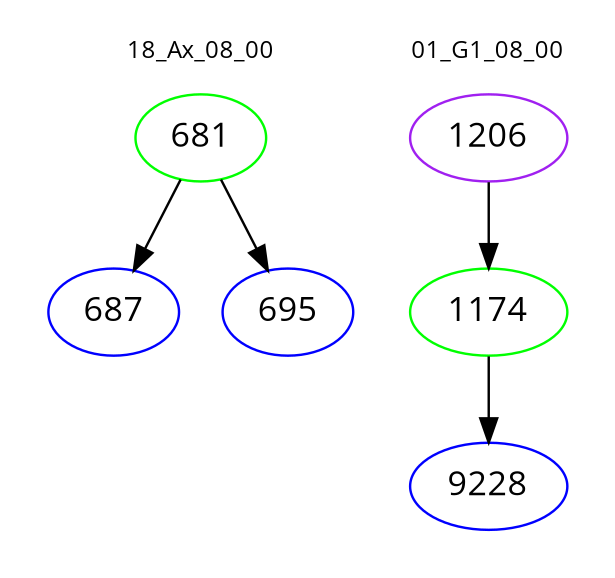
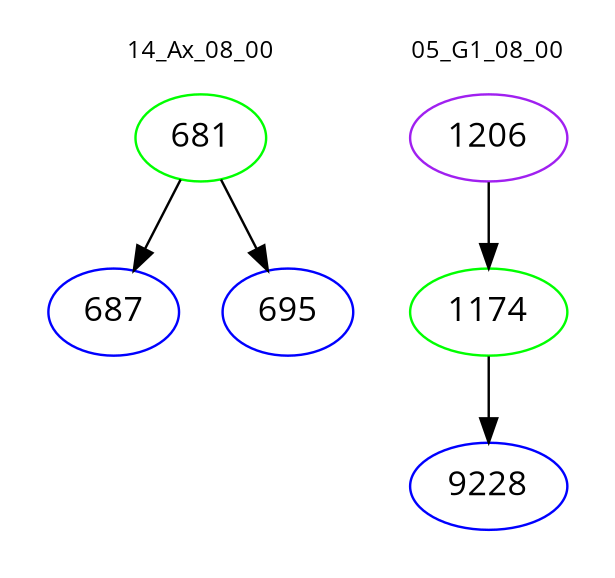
cluster "18_Ax_08_00": label "18_Ax_08_00" -> "14_Ax_08_00"
cluster "01_G1_08_00": label "01_G1_08_00" -> "05_G1_08_00"
